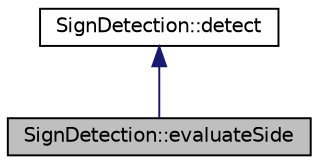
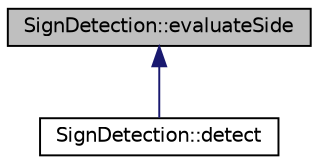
edge "SignDetection::evaluateSide" -> "SignDetection::detect": reversed
